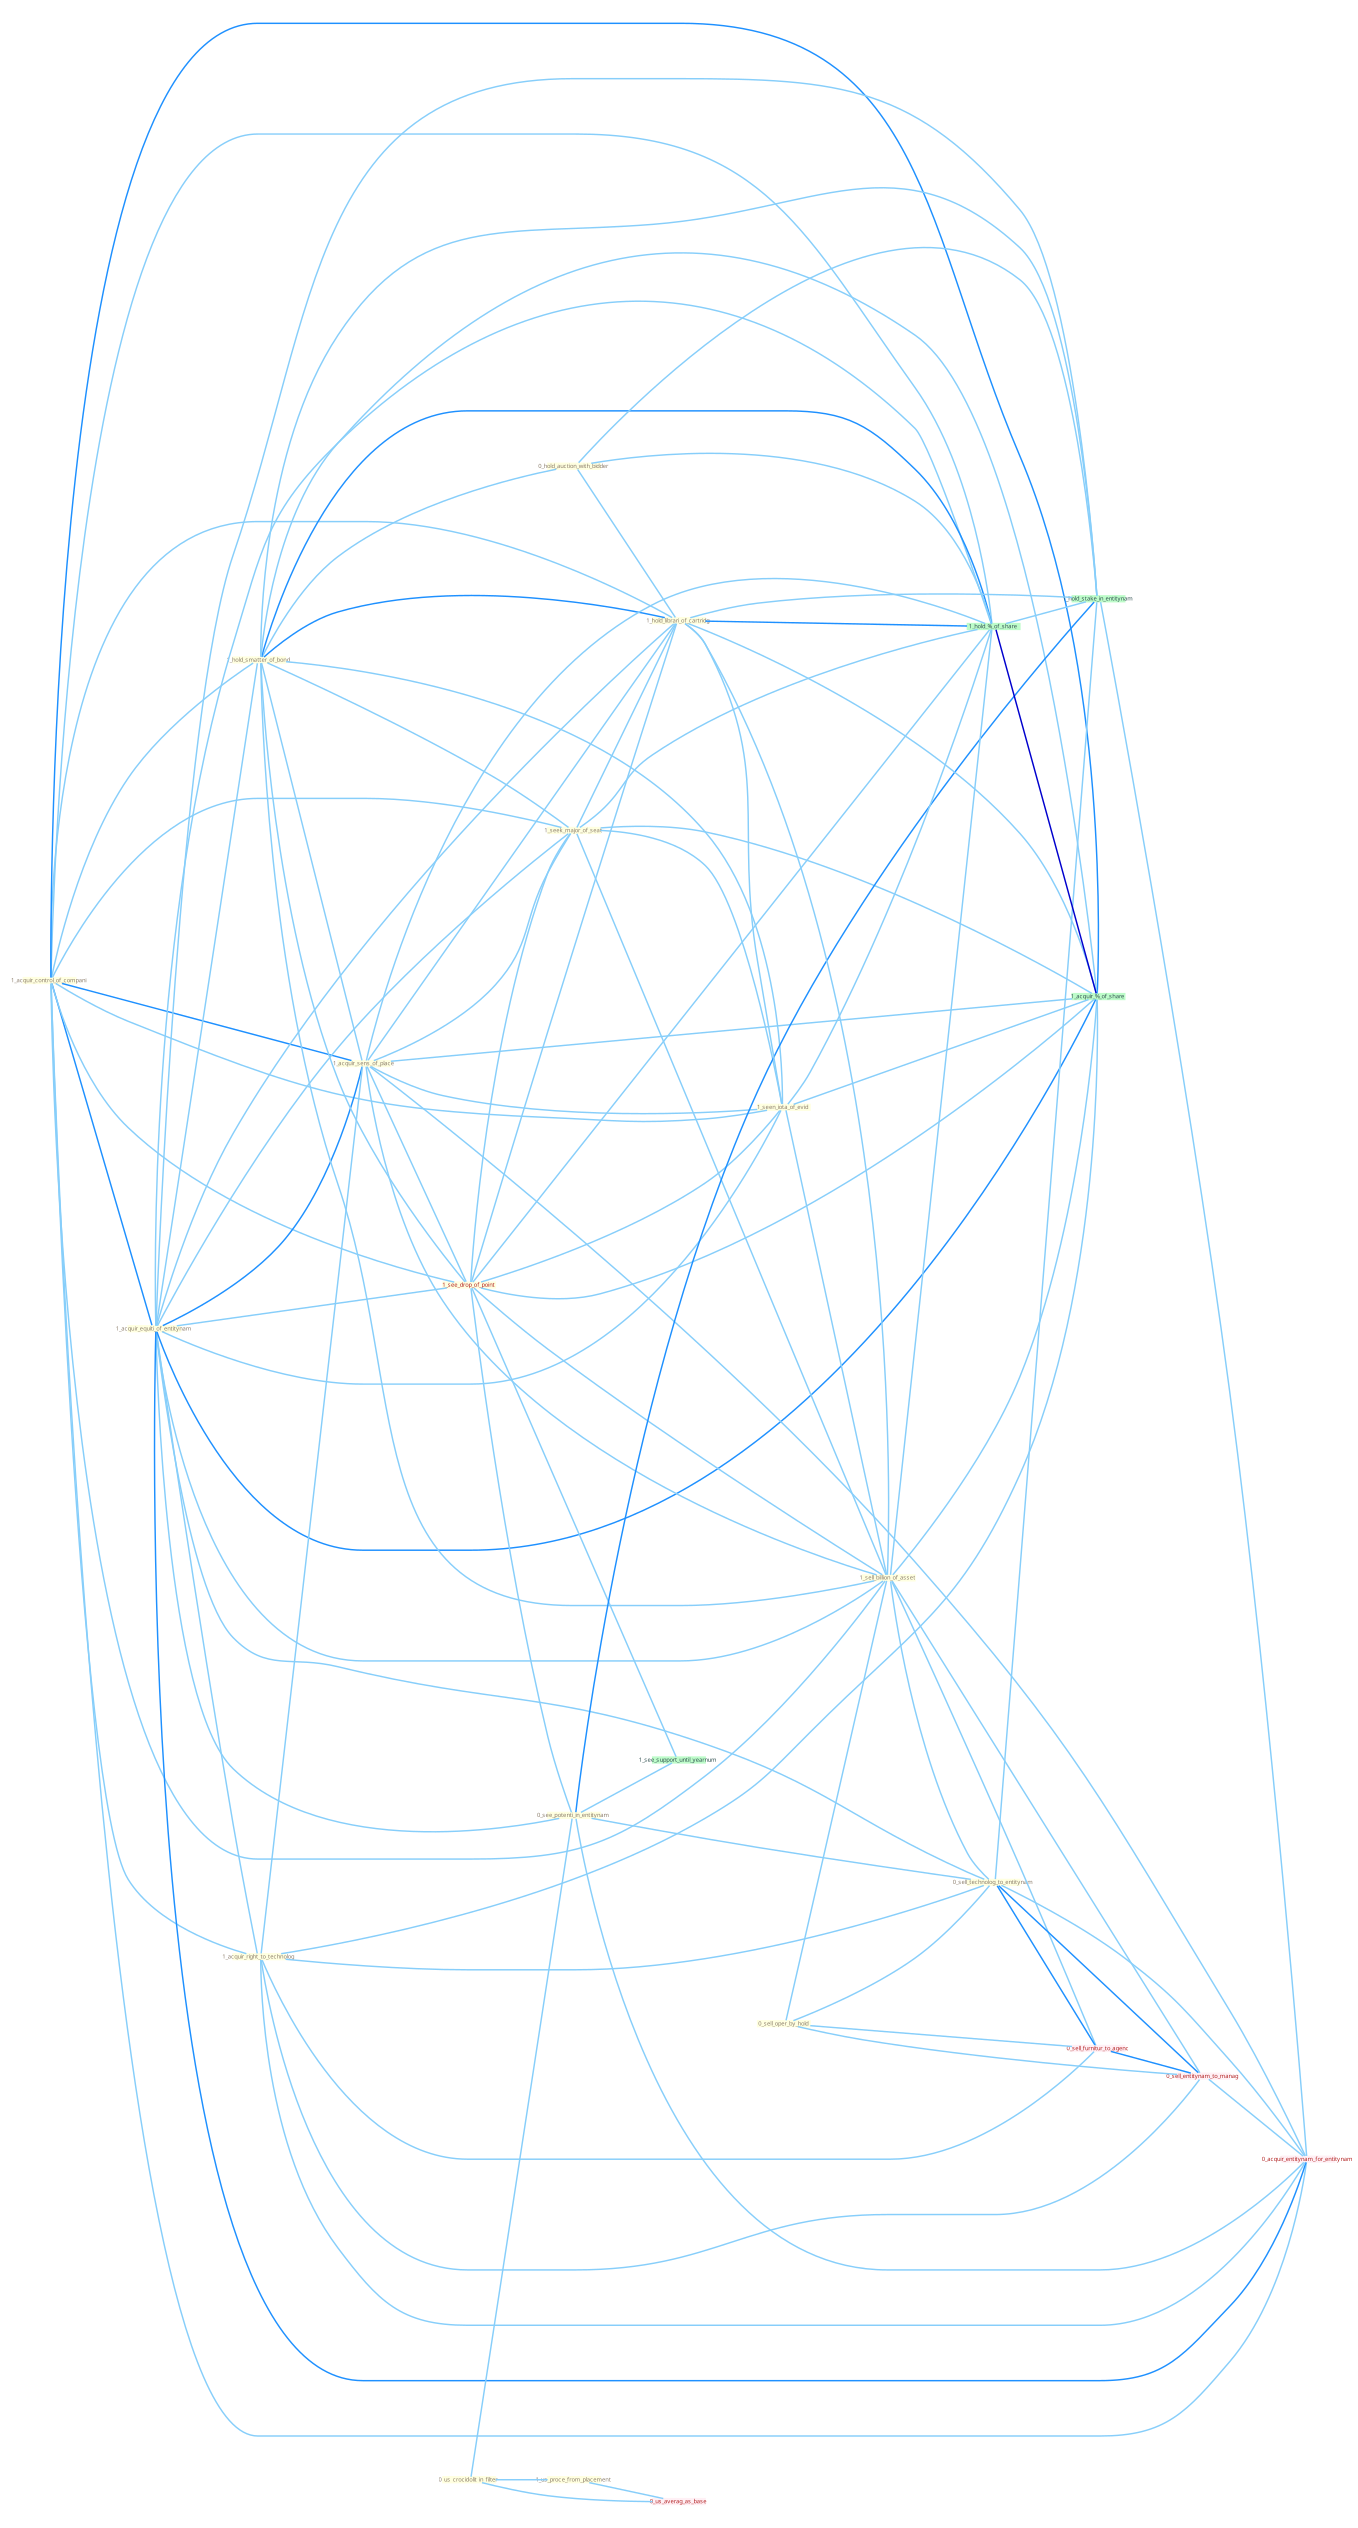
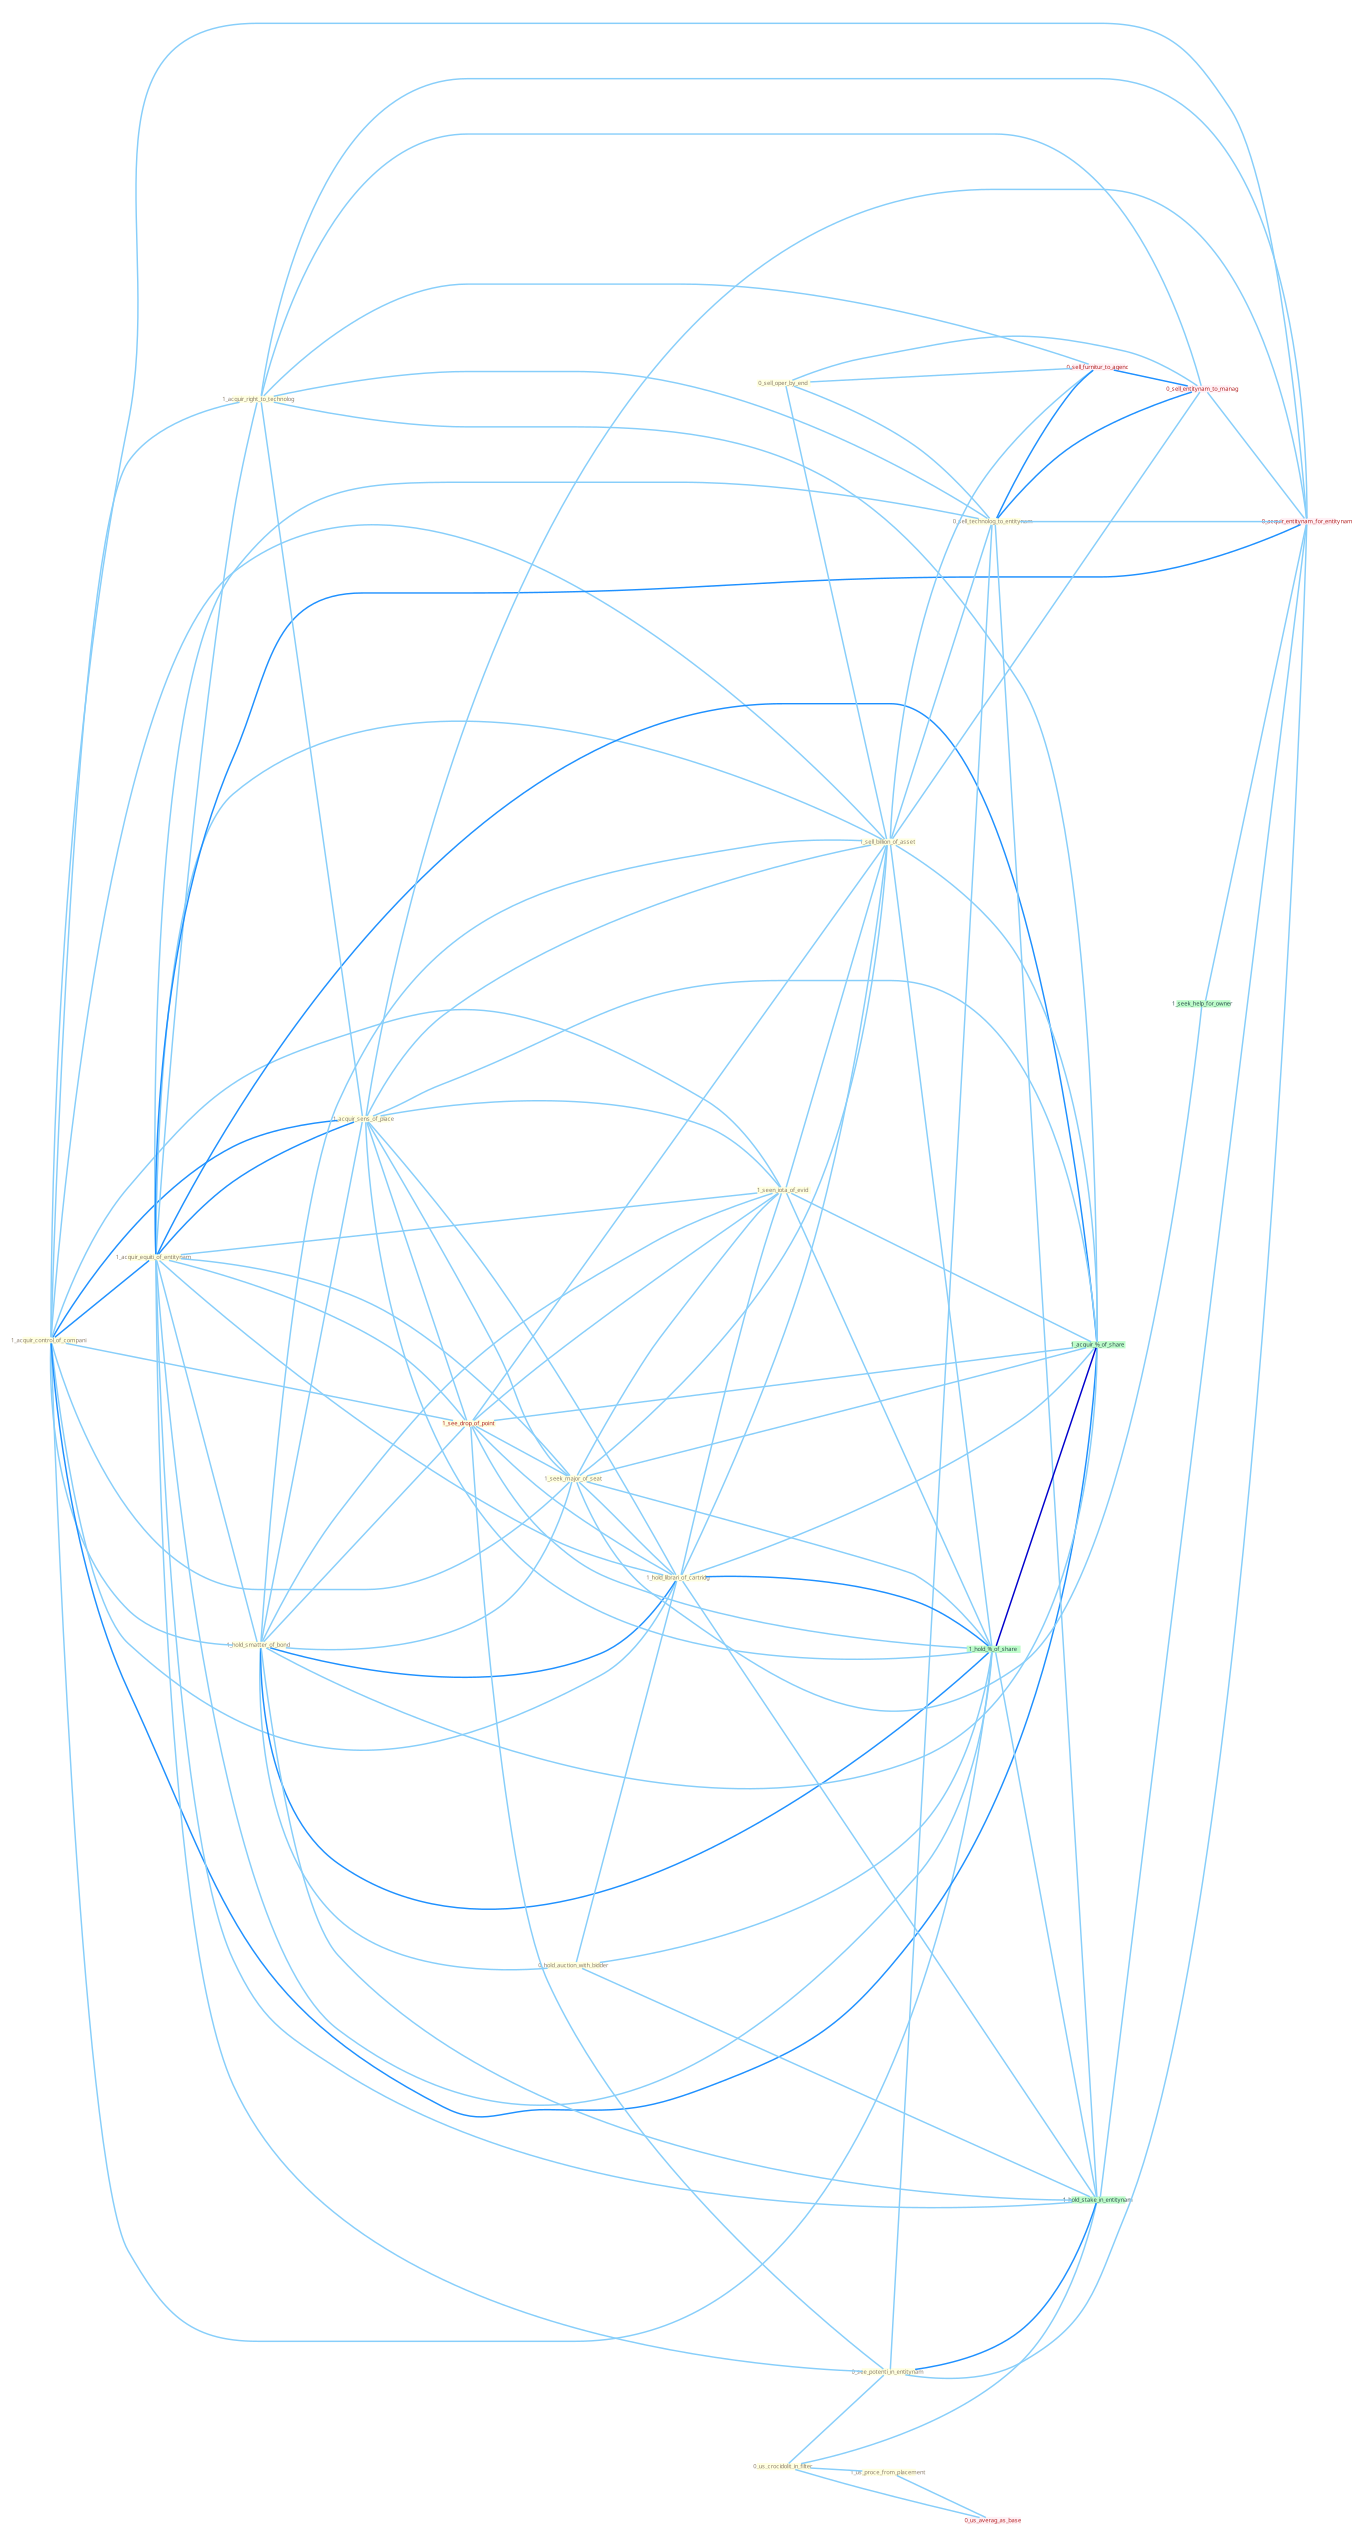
node "1_seek_help_for_owner": added
node "1_see_support_until_yearnum": removed
node "0_sell_oper_by_hold": label "0_sell_oper_by_hold" -> "0_sell_oper_by_end"
edge "1_hold_stake_in_entitynam" -- "0_us_crocidolit_in_filter": added
